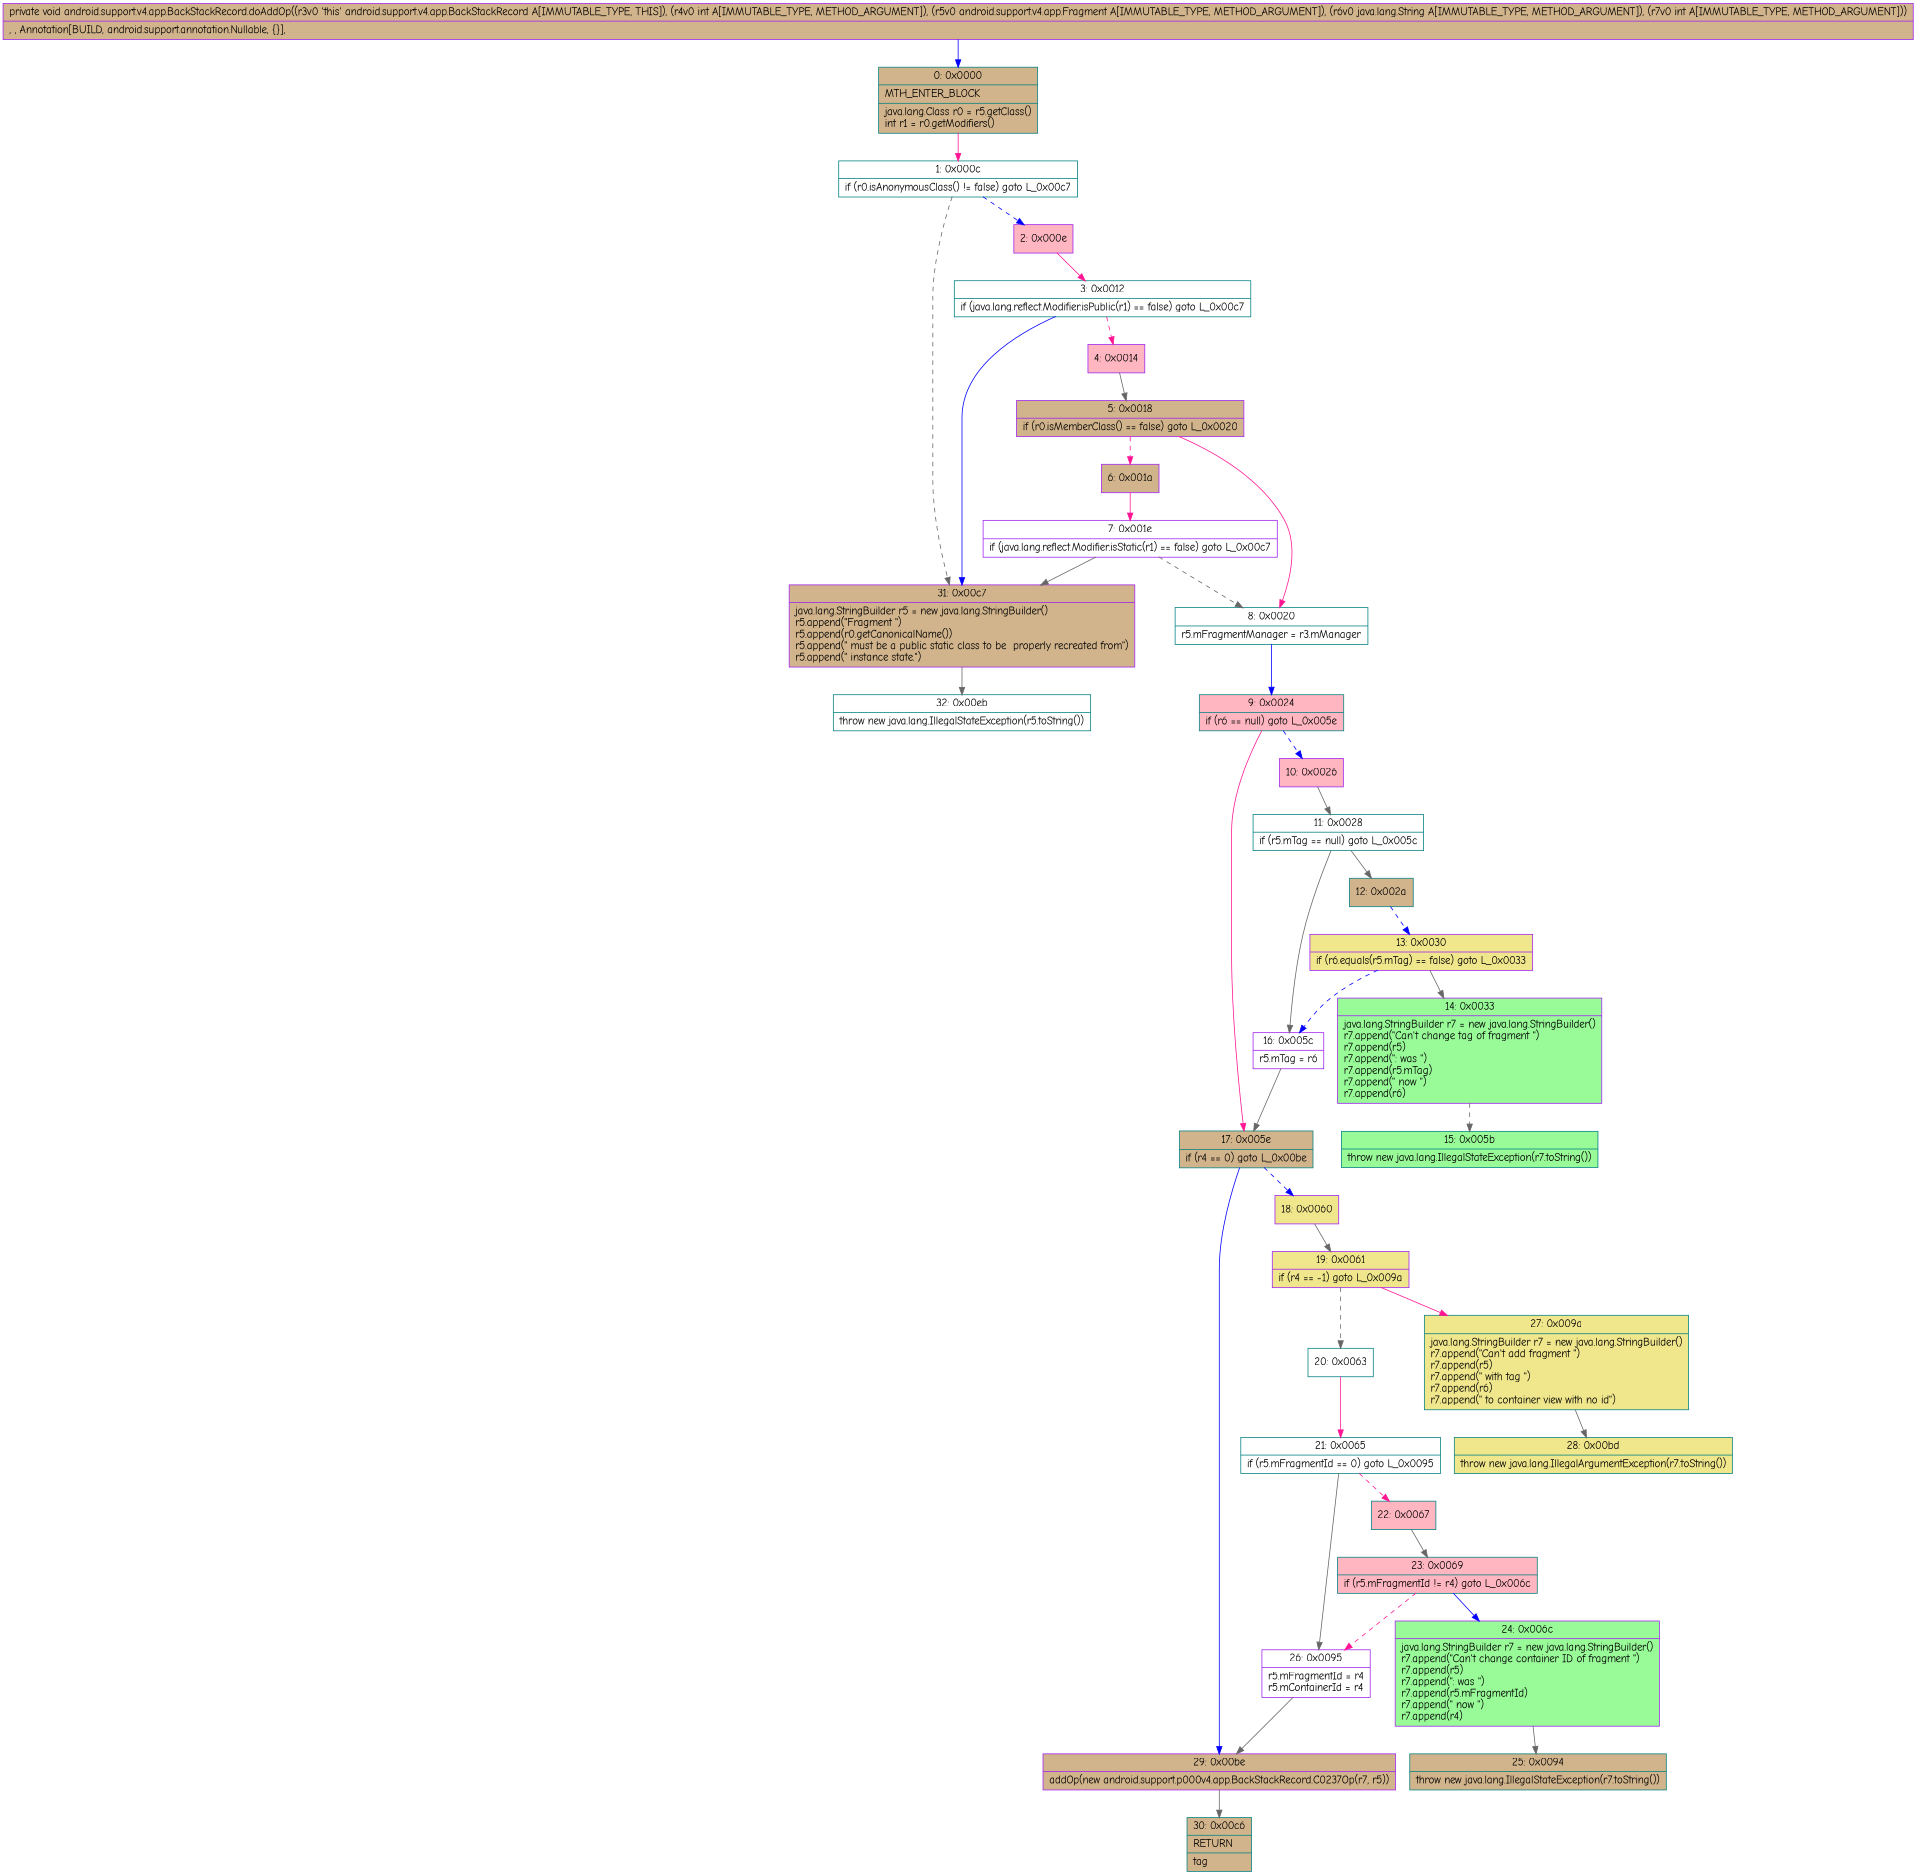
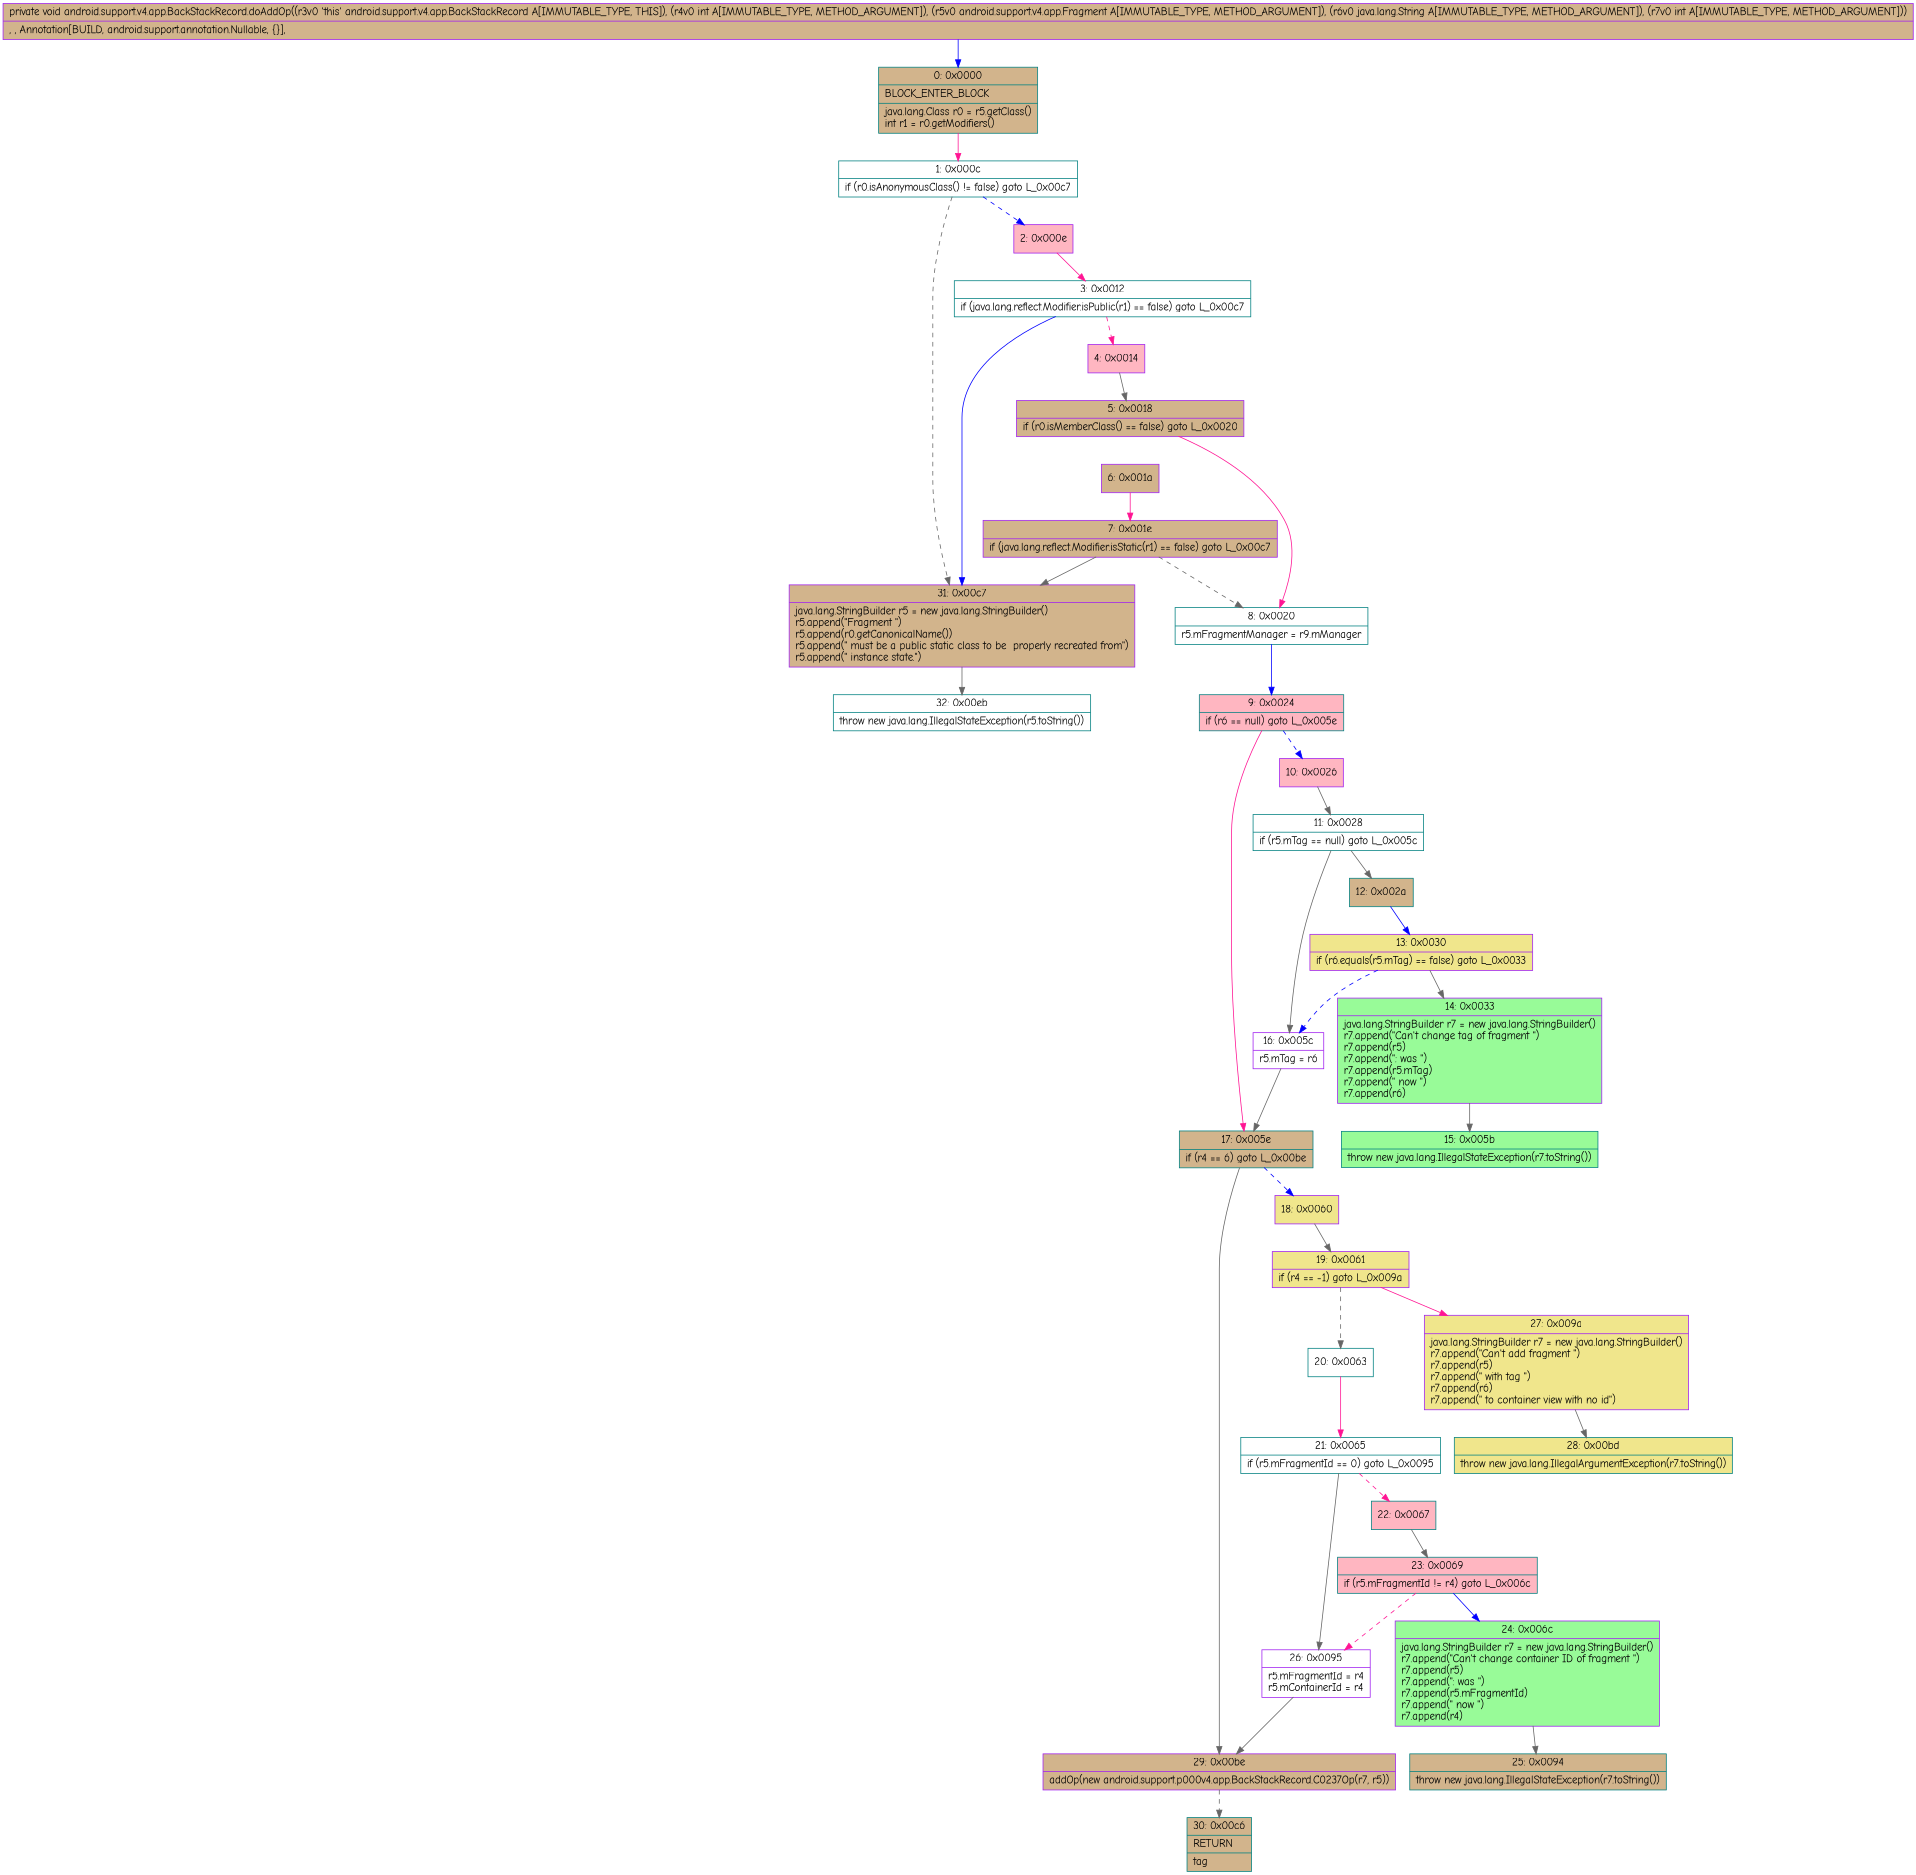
node "0: 0x0000": text "MTH_ENTER_BLOCK" -> "BLOCK_ENTER_BLOCK"
edge "5: 0x0018" -> "6: 0x001a": removed
node "7: 0x001e": fillcolor white -> tan
node "8: 0x0020": text "r5.mFragmentManager = r3.mManager" -> "r5.mFragmentManager = r9.mManager"
edge "12: 0x002a" -> "13: 0x0030": style dashed -> solid
edge "14: 0x0033" -> "15: 0x005b": style dashed -> solid
node "17: 0x005e": text "if (r4 == 0) goto L_0x00be" -> "if (r4 == 6) goto L_0x00be"
node "27: 0x009a": color teal -> purple
edge "17: 0x005e" -> "29: 0x00be": color blue -> gray40
edge "29: 0x00be" -> "30: 0x00c6": style solid -> dashed
